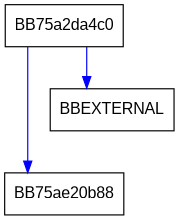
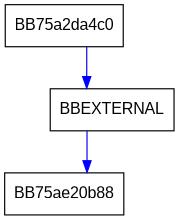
edge "BB75a2da4c0" -> "BB75ae20b88": now "BBEXTERNAL" -> "BB75ae20b88"
